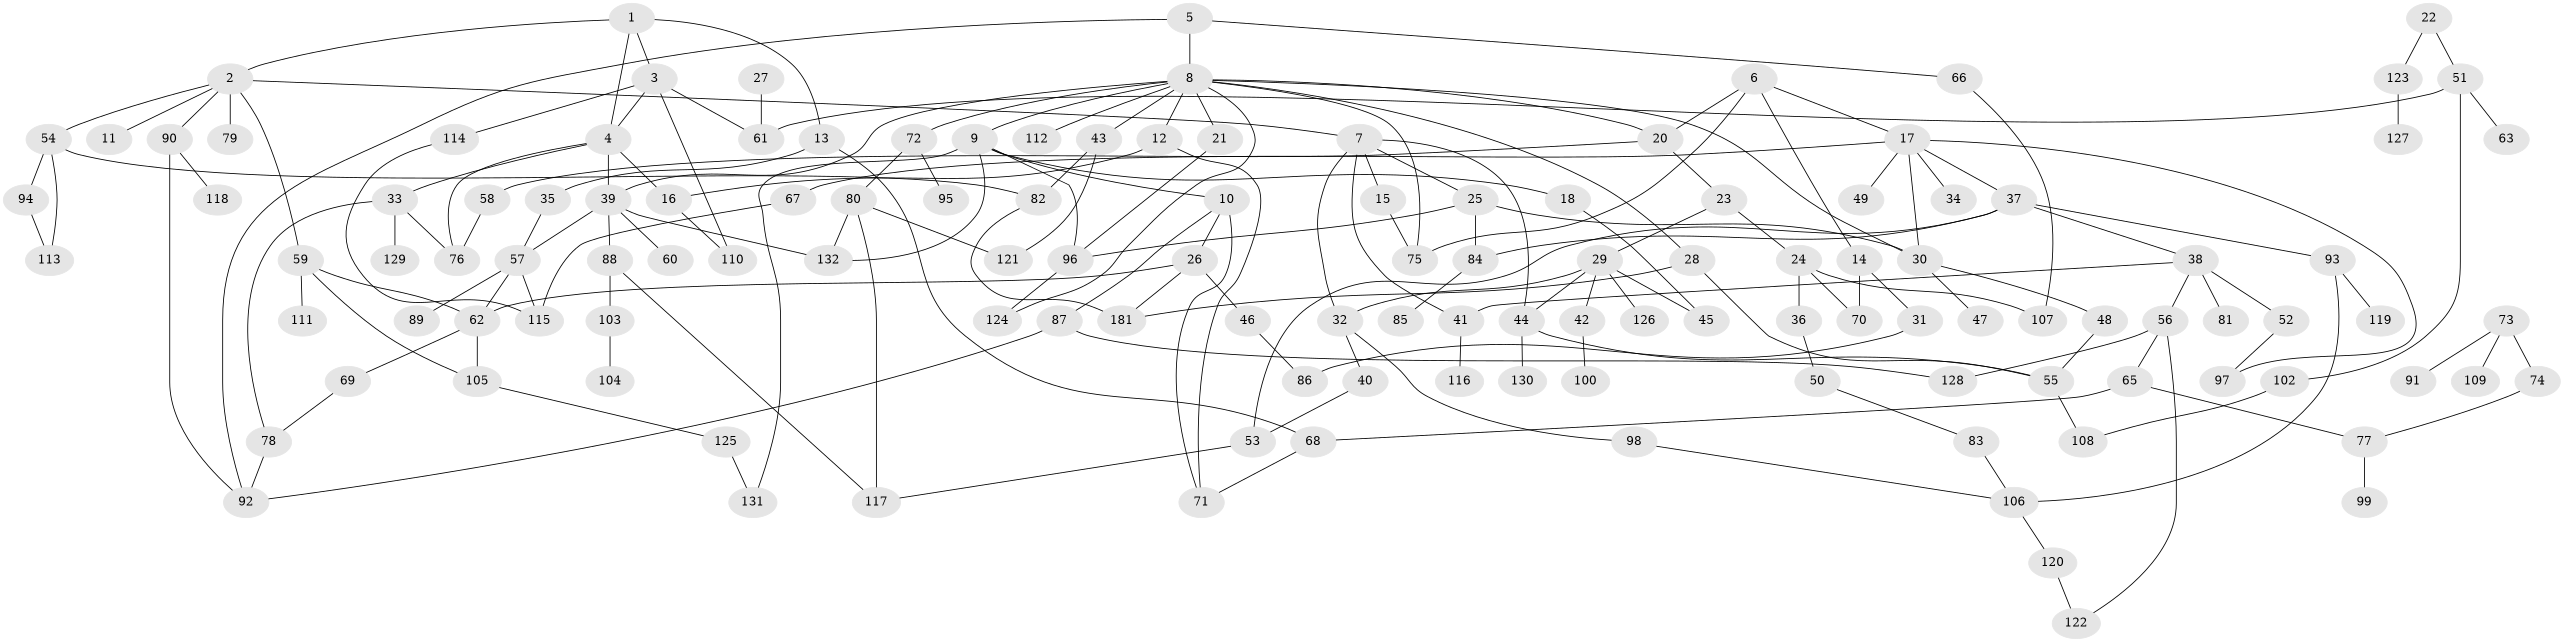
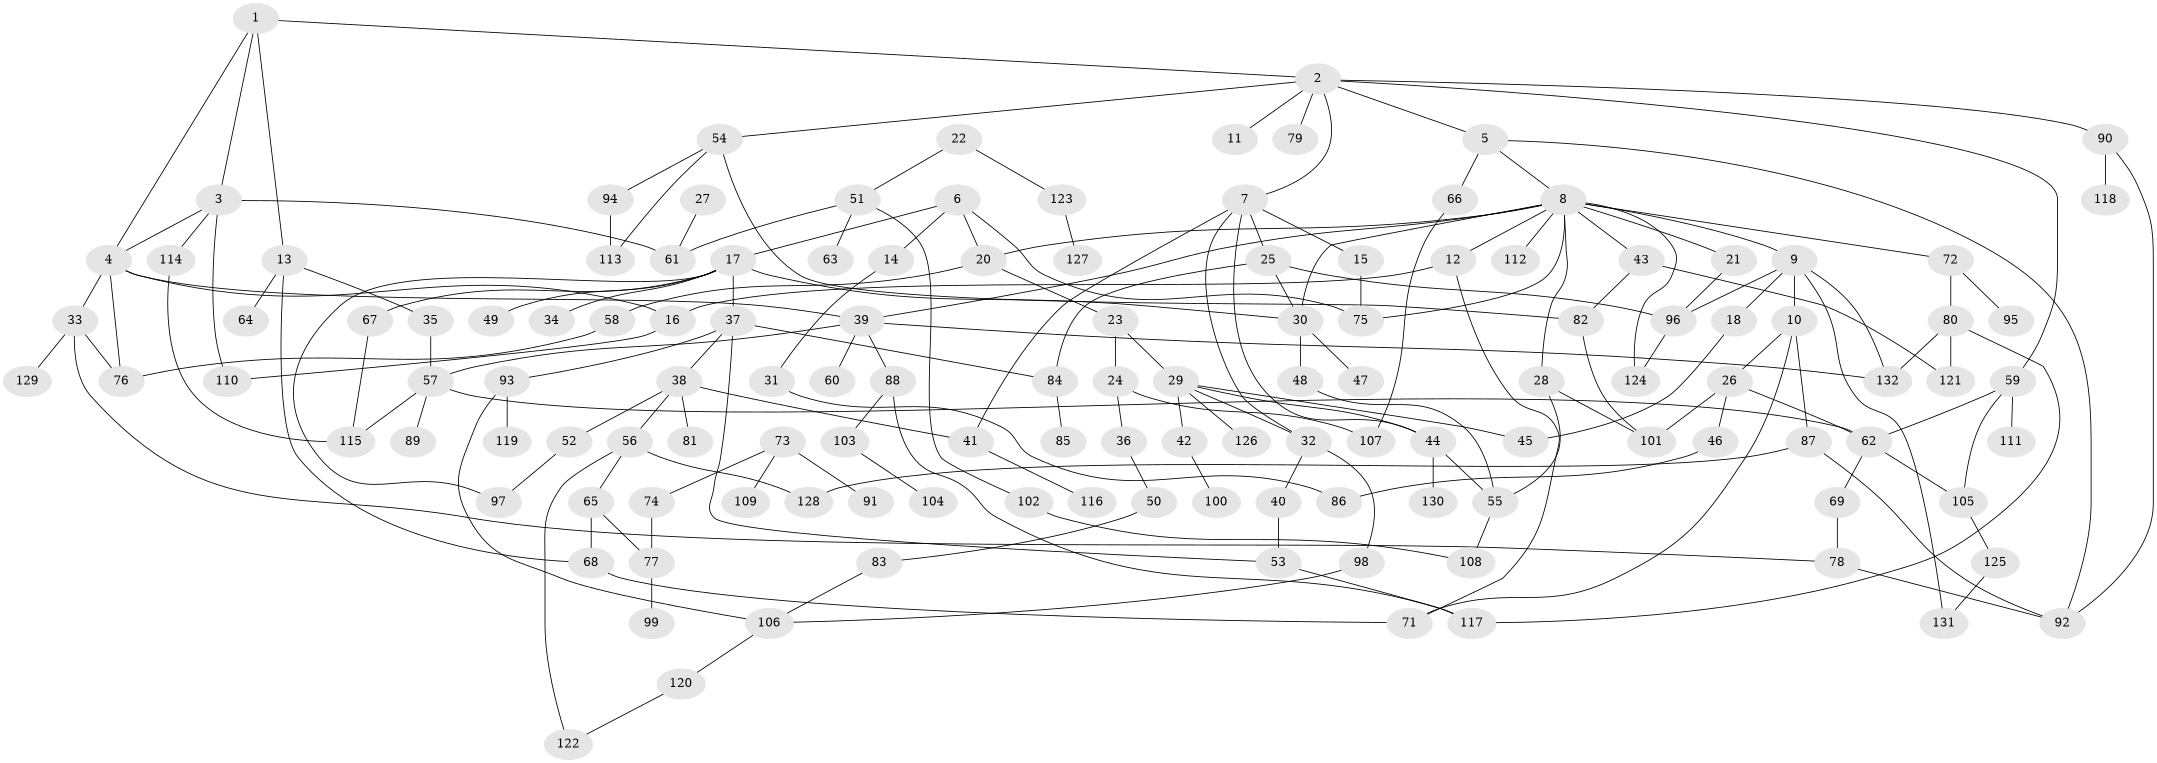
edge "2" -- "5": added
node "64": added
node "181": label "181" -> "101"
node "70": removed
